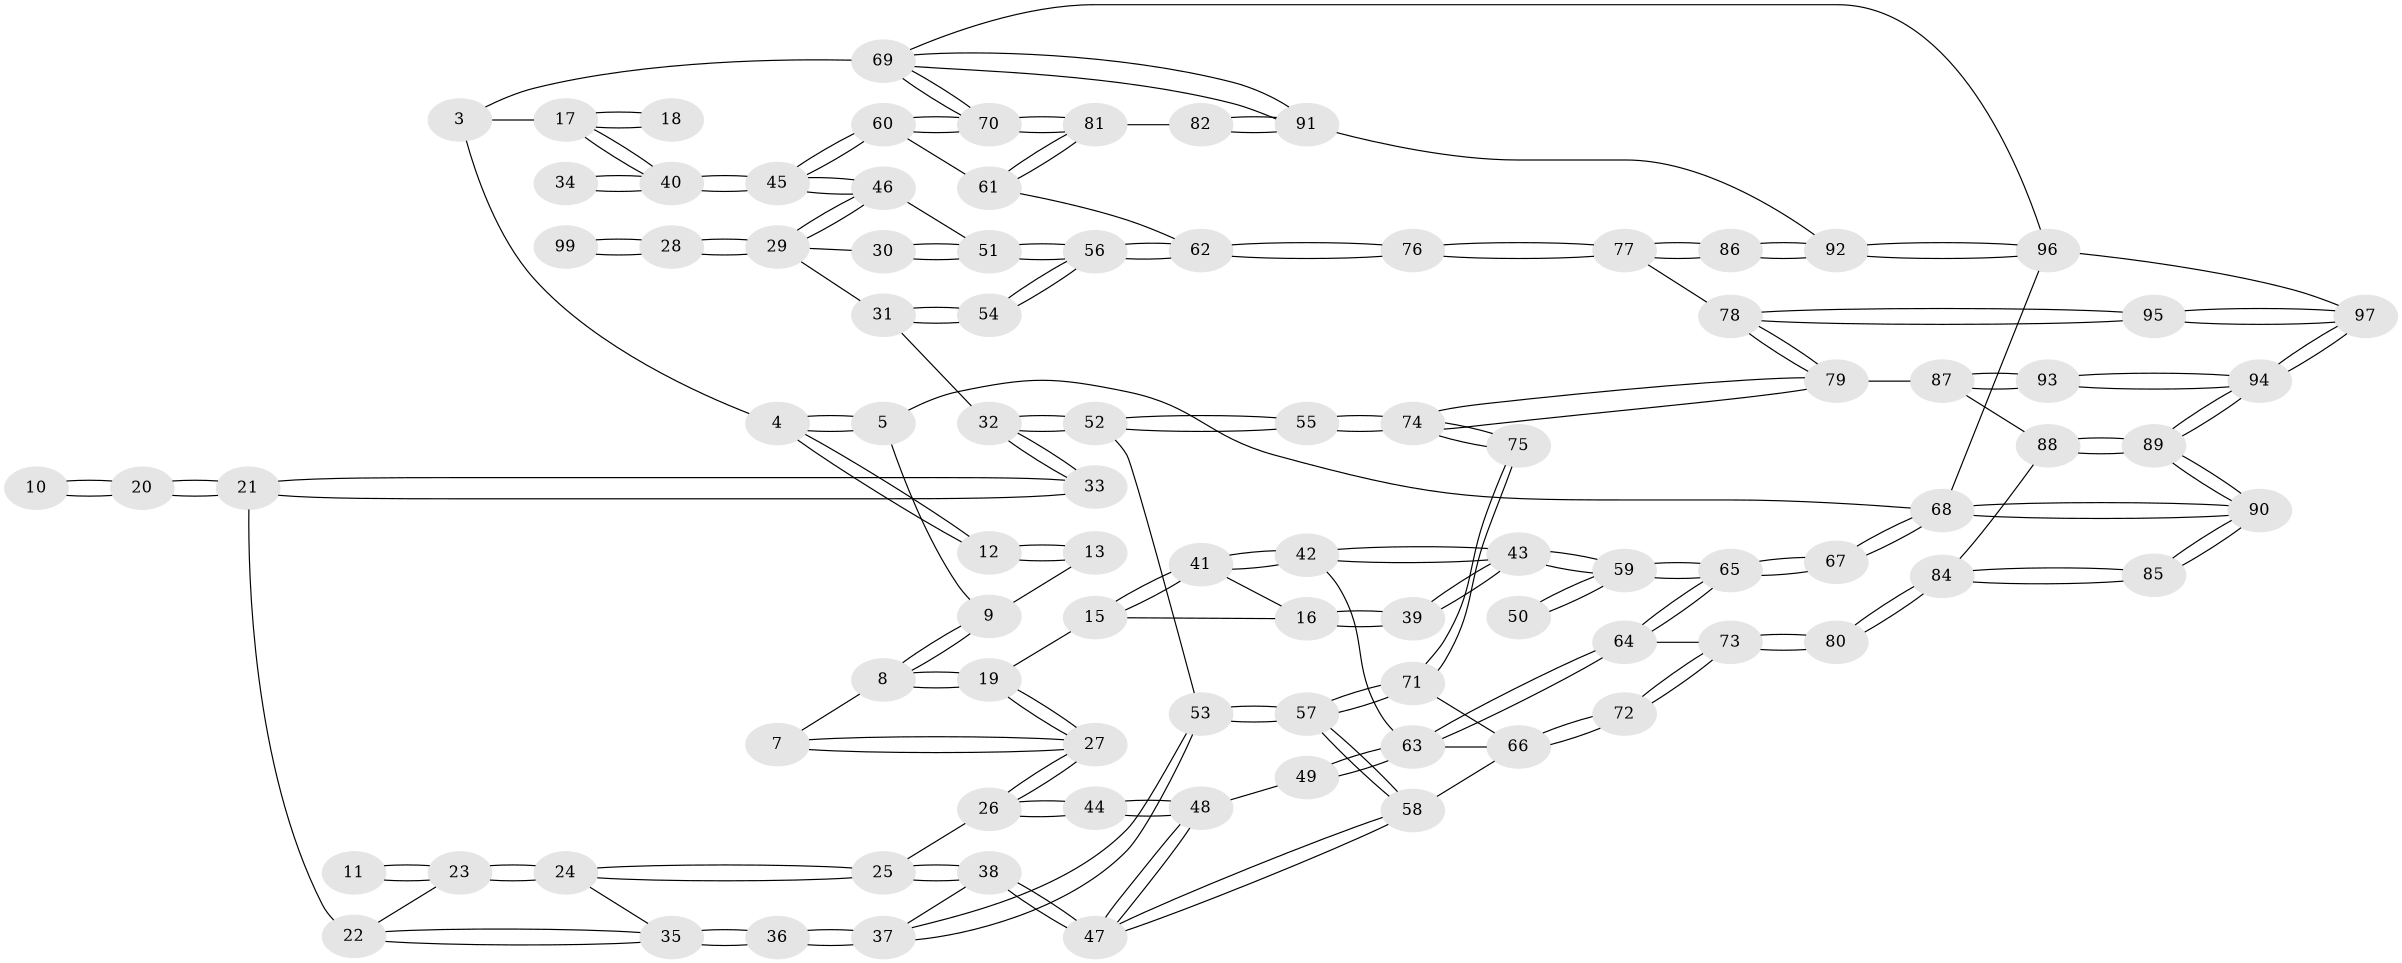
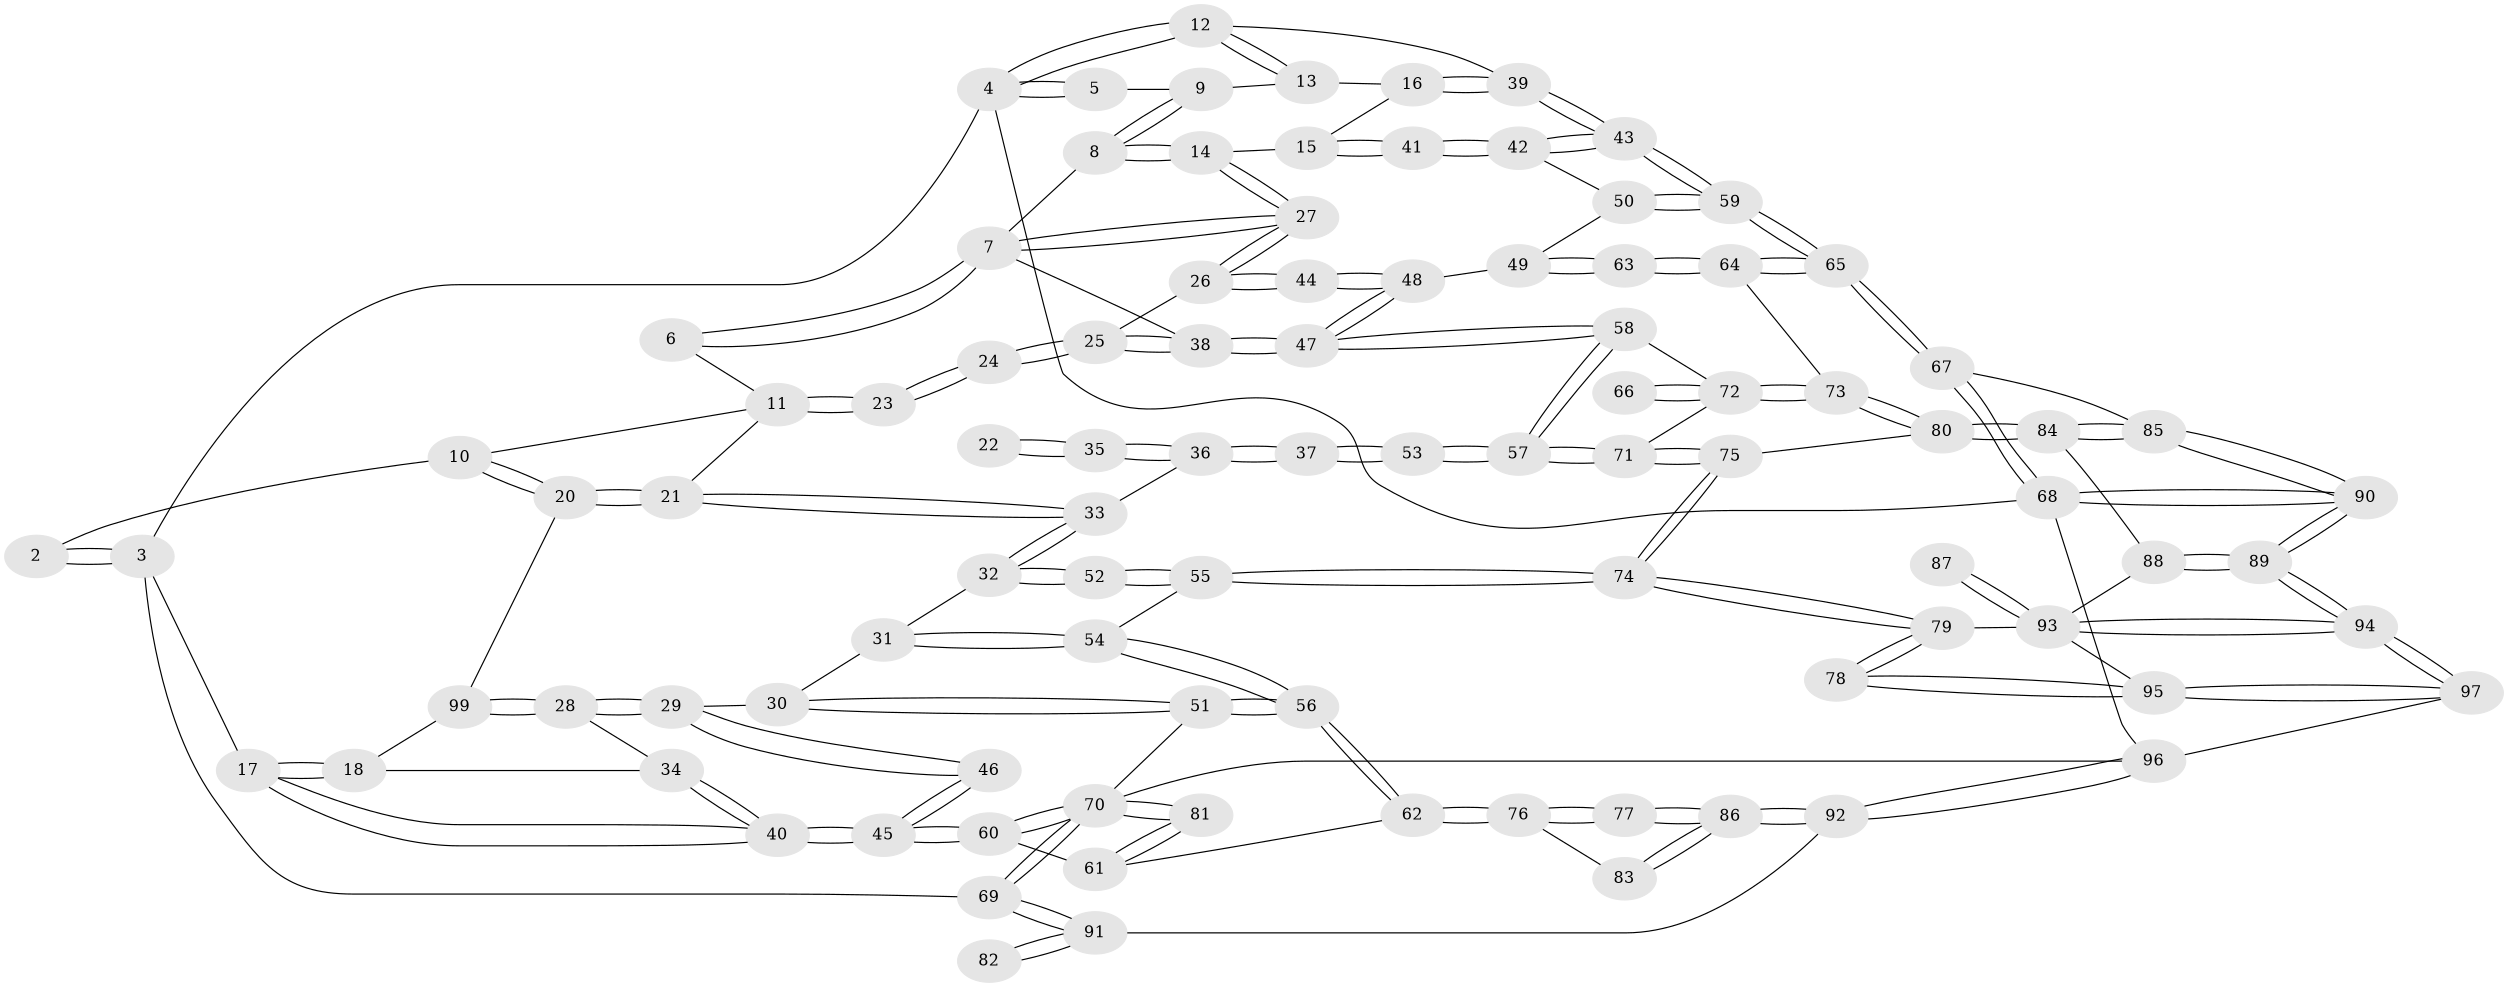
edge "69" -- "96": now "70" -- "96"
edge "12" -- "39": added
edge "81" -- "82": removed
edge "46" -- "51": now "70" -- "51"
edge "50" -- "49": added
edge "29" -- "31": now "30" -- "31"
edge "77" -- "78": removed
node "6": added
edge "79" -- "87": now "79" -- "93"
edge "67" -- "85": added
edge "87" -- "88": now "93" -- "88"
edge "11" -- "10": added
edge "80" -- "75": added
edge "36" -- "33": added
edge "5" -- "68": now "4" -- "68"
node "2": added
edge "52" -- "53": removed
edge "41" -- "16": now "13" -- "16"
edge "20" -- "99": added
edge "55" -- "54": added
edge "42" -- "63": now "42" -- "50"
edge "93" -- "95": added
node "19": label "19" -> "14"
edge "71" -- "66": now "71" -- "72"
edge "21" -- "22": now "21" -- "11"
edge "99" -- "18": added
edge "28" -- "34": added
edge "63" -- "66": removed
edge "18" -- "34": added
edge "66" -- "58": now "72" -- "58"
node "83": added
edge "23" -- "22": removed
edge "24" -- "35": removed
edge "38" -- "37": now "38" -- "7"
